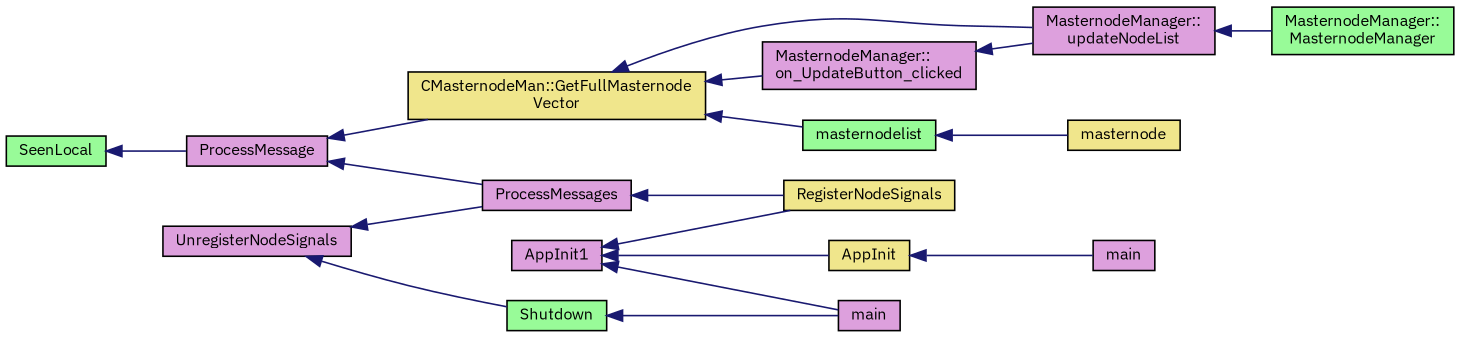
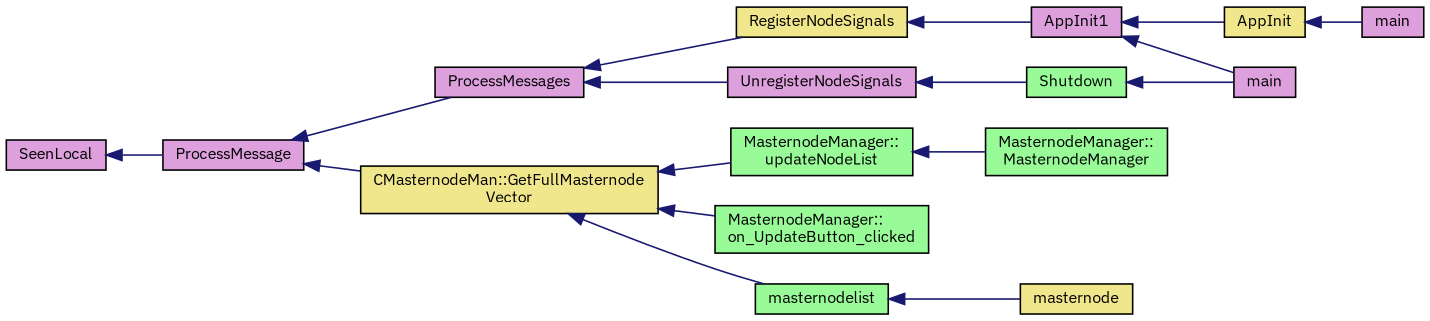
node "MasternodeManager:: updateNodeList": fillcolor plum -> palegreen
edge "MasternodeManager:: updateNodeList" -> "MasternodeManager:: on_UpdateButton_clicked": removed
node "MasternodeManager:: on_UpdateButton_clicked": fillcolor plum -> palegreen
node "SeenLocal": fillcolor palegreen -> plum
edge "ProcessMessages" -> "UnregisterNodeSignals": reversed
edge "RegisterNodeSignals" -> "AppInit1": reversed
